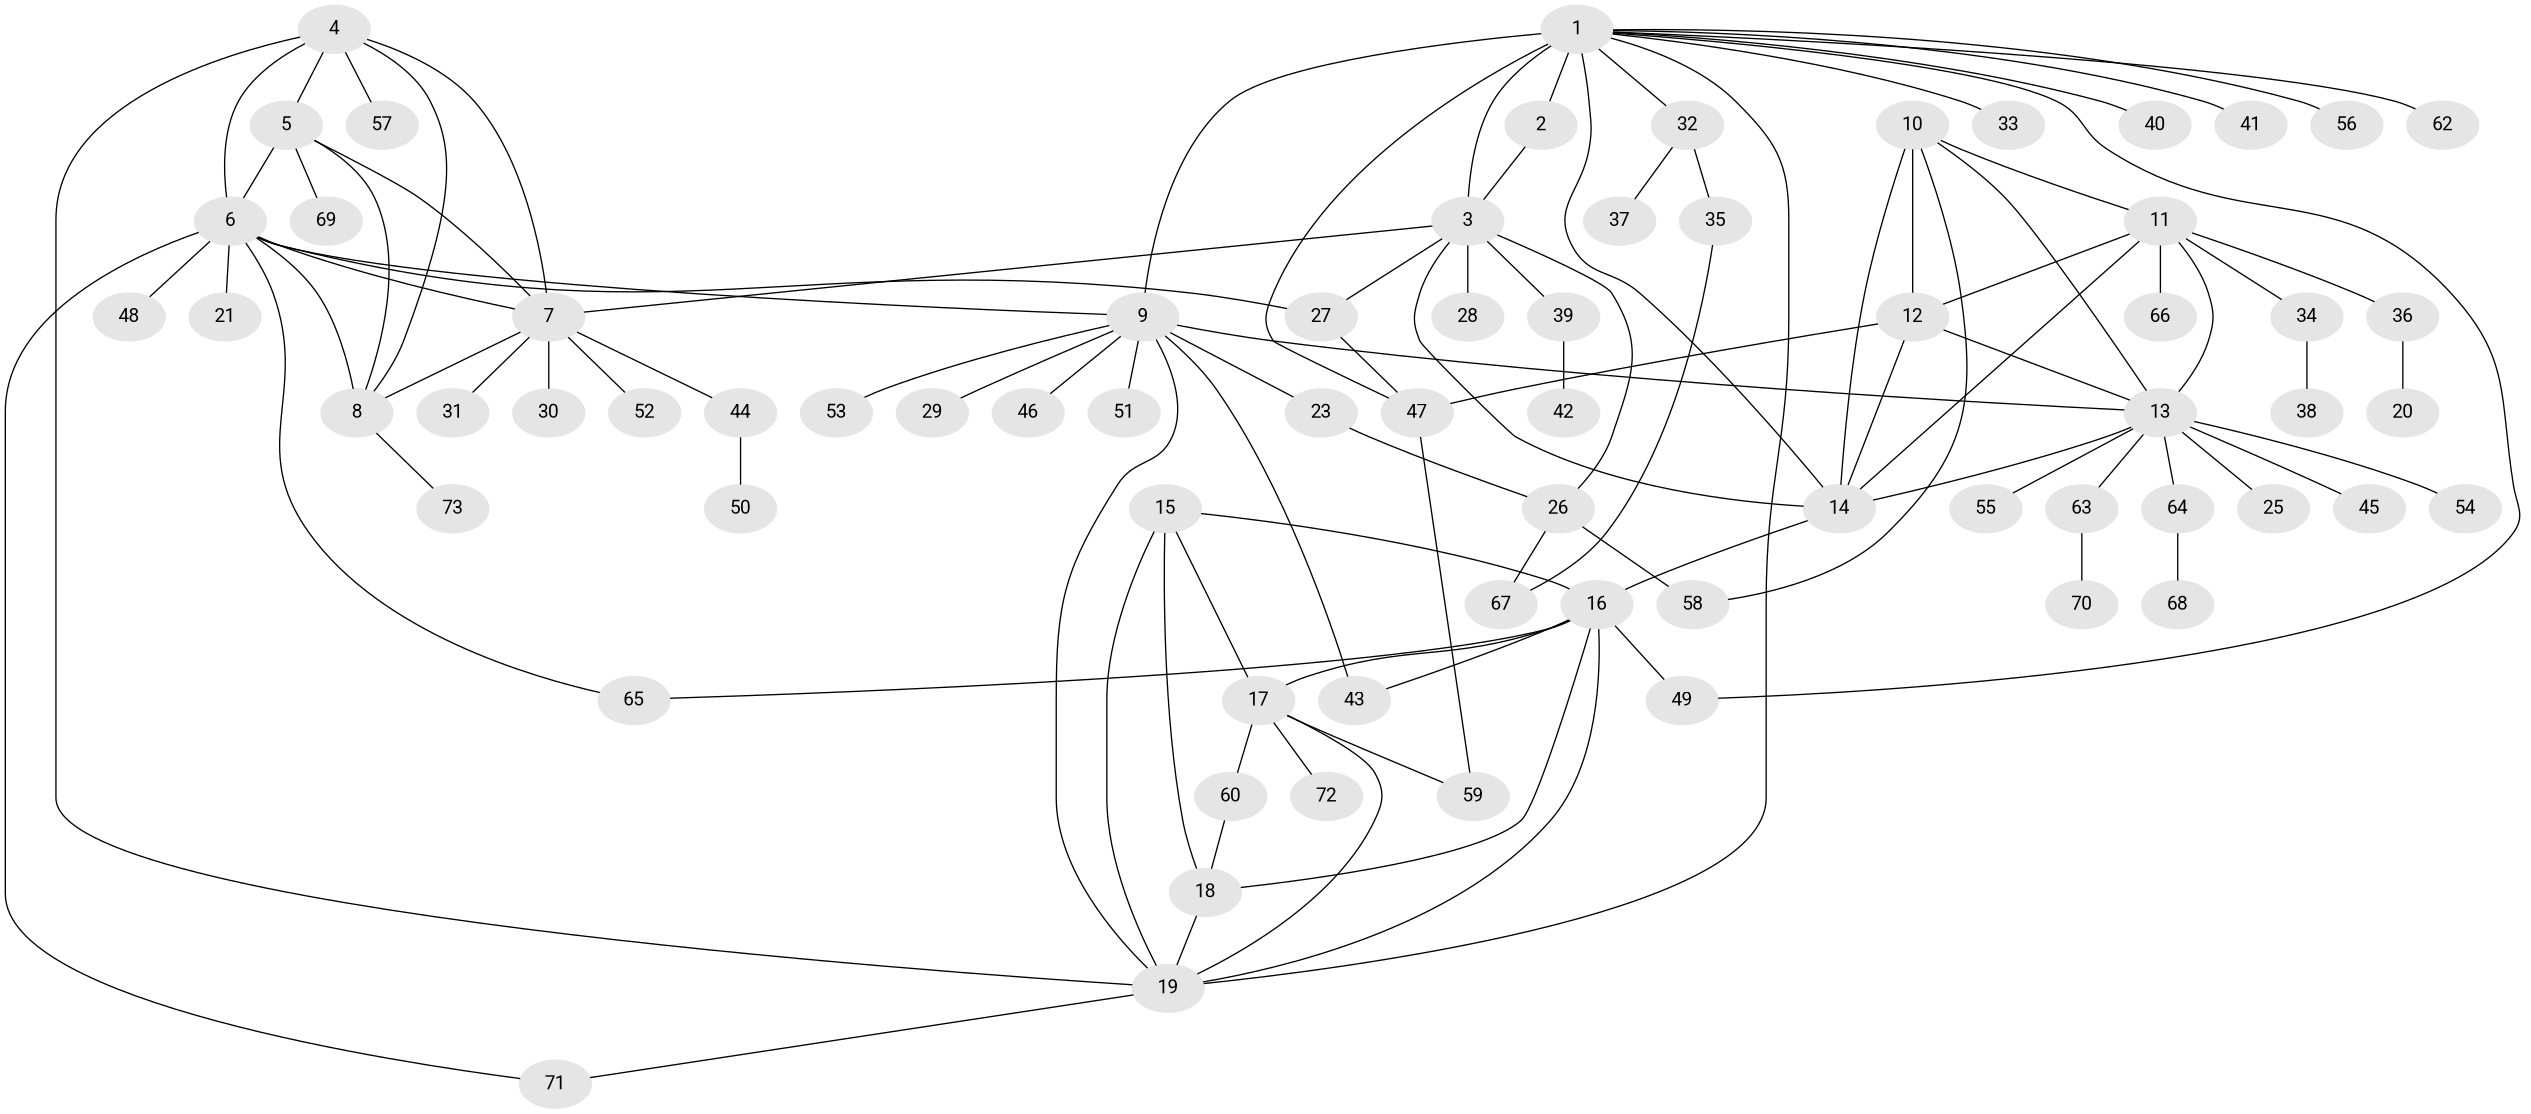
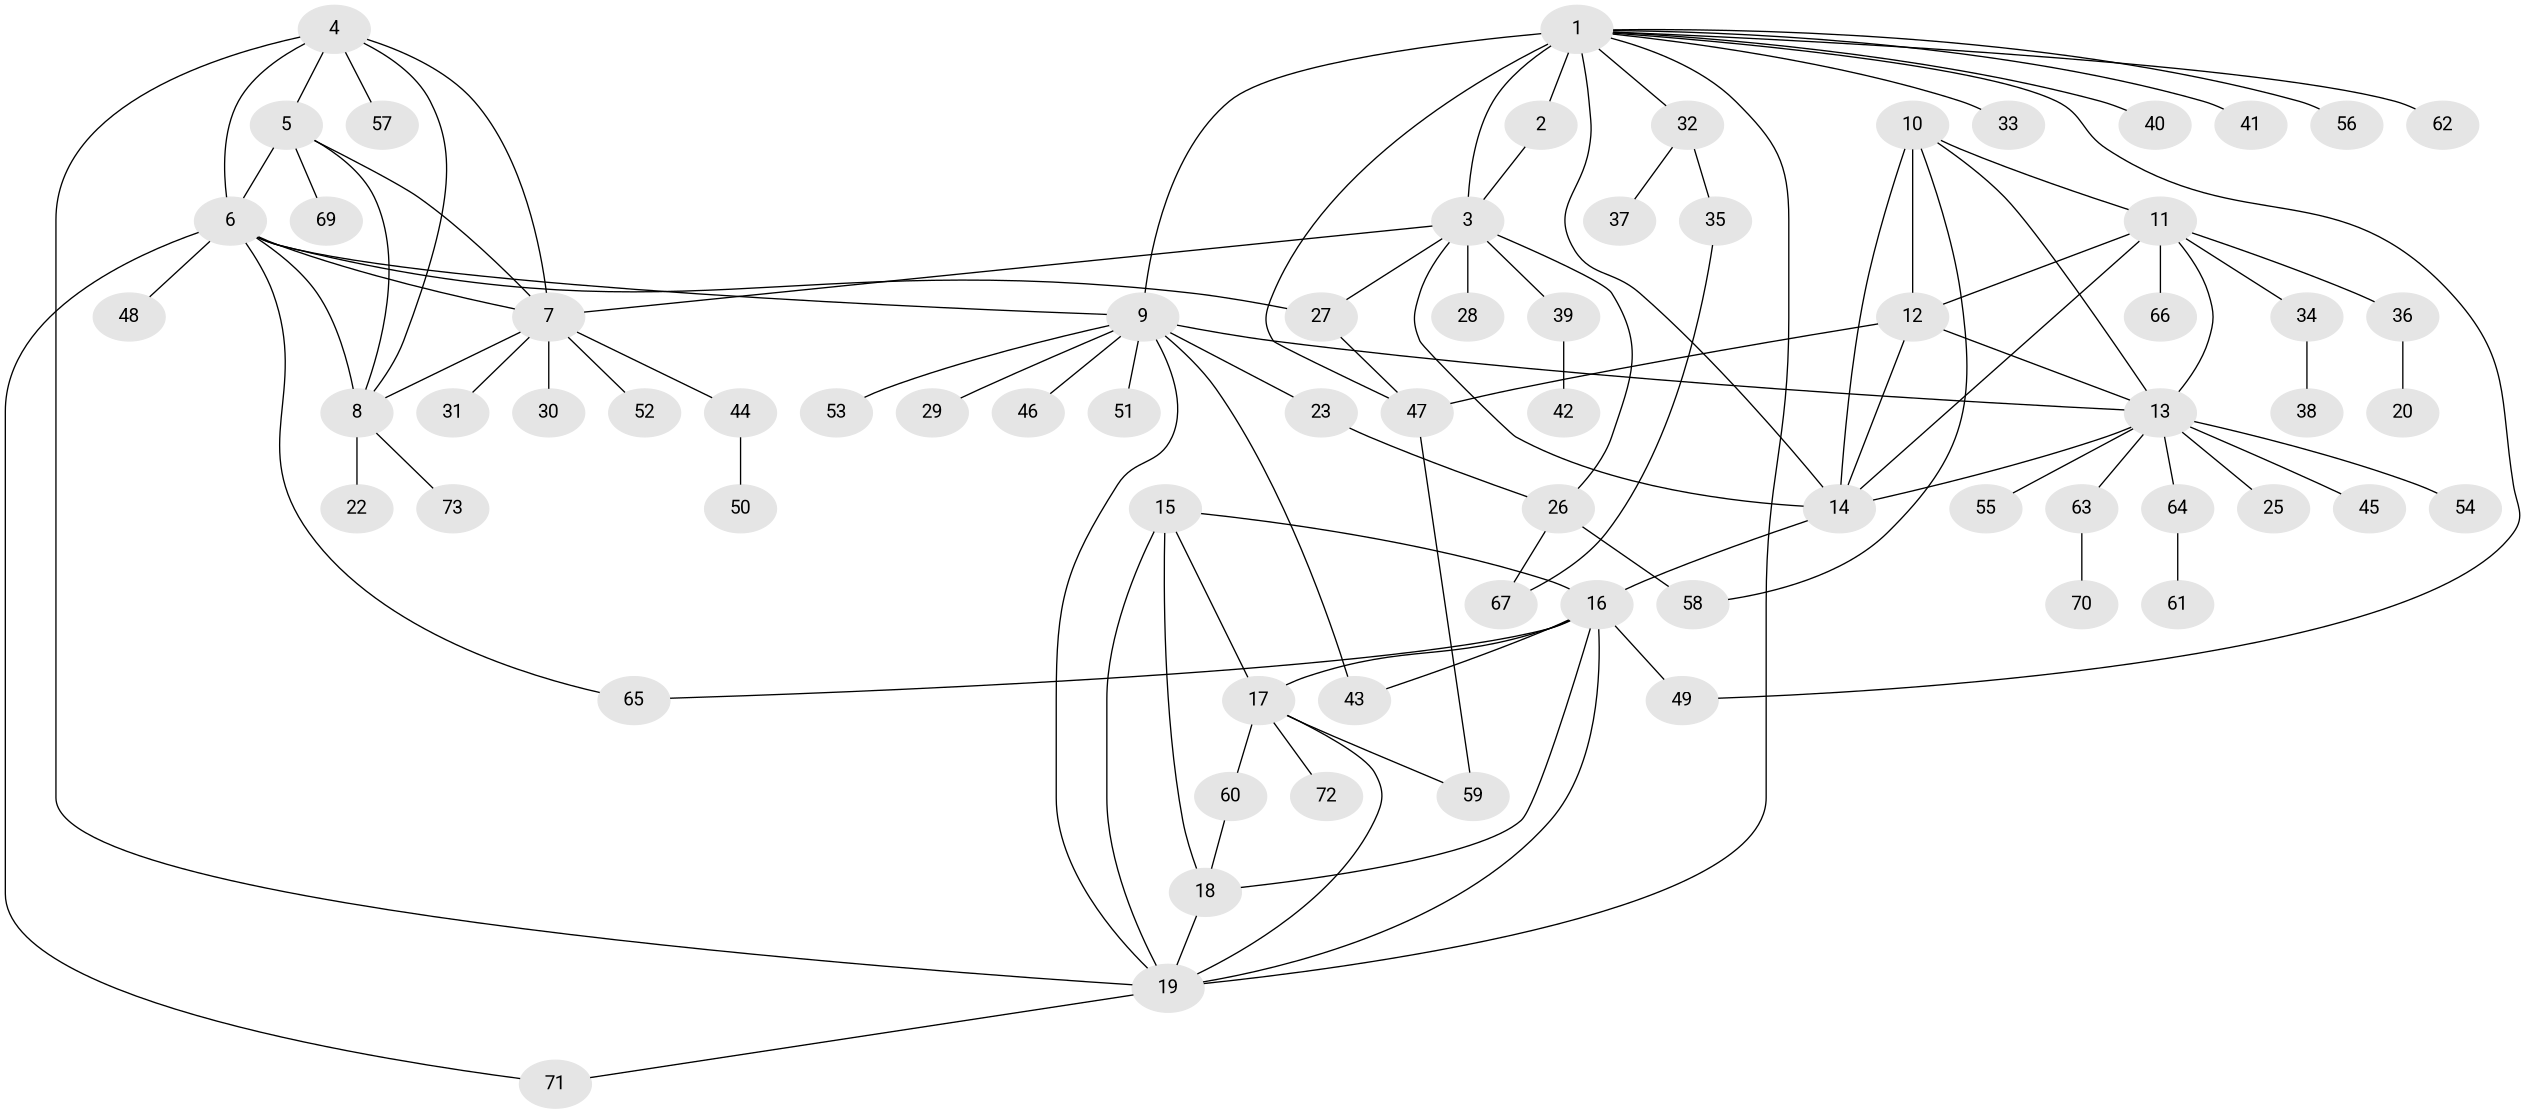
node "21": removed
node "22": added
node "68": label "68" -> "61"
